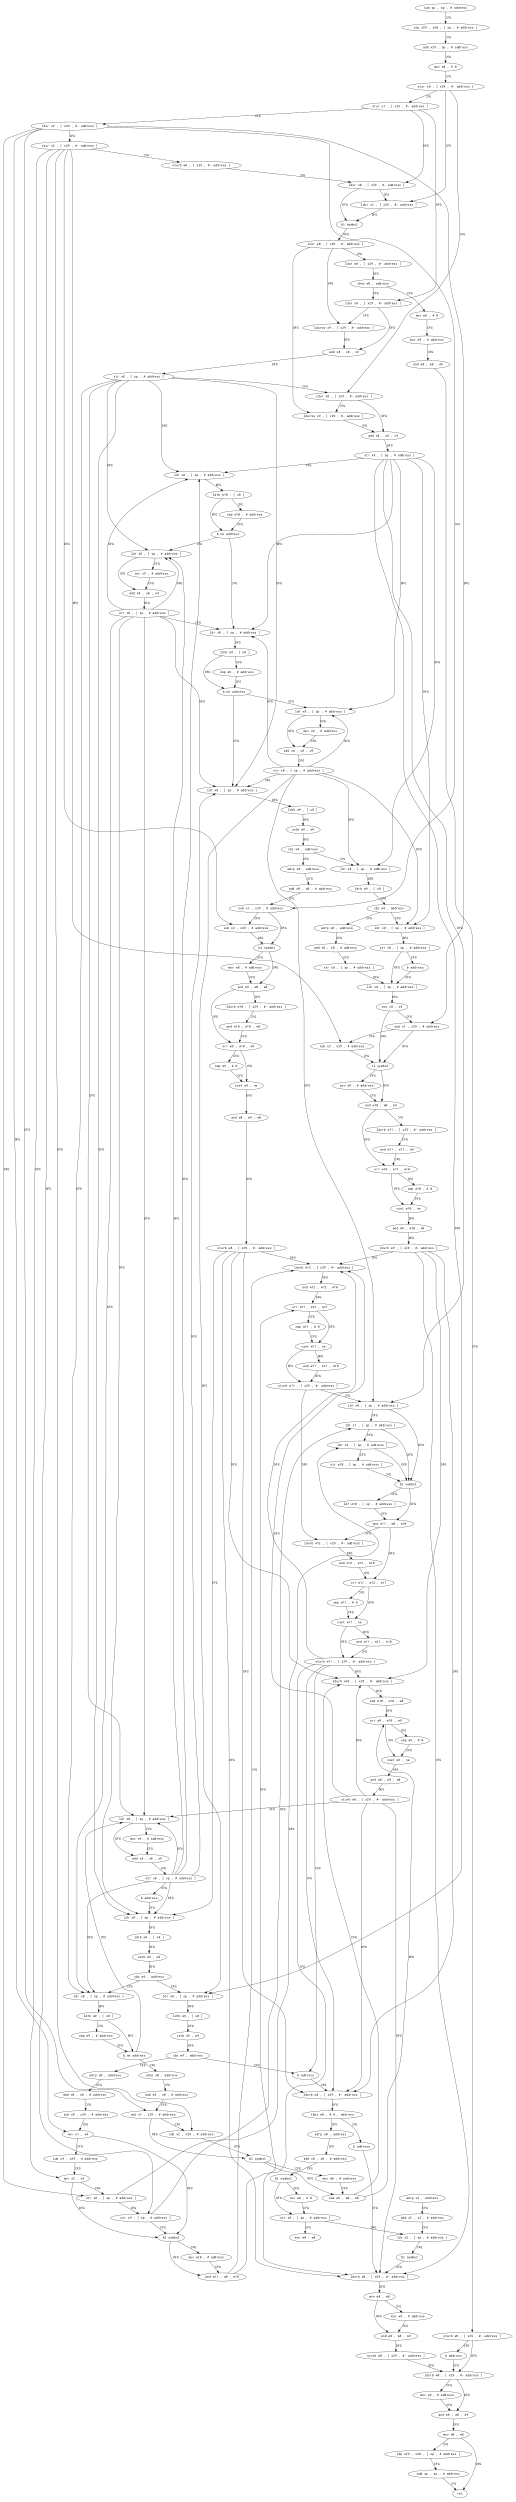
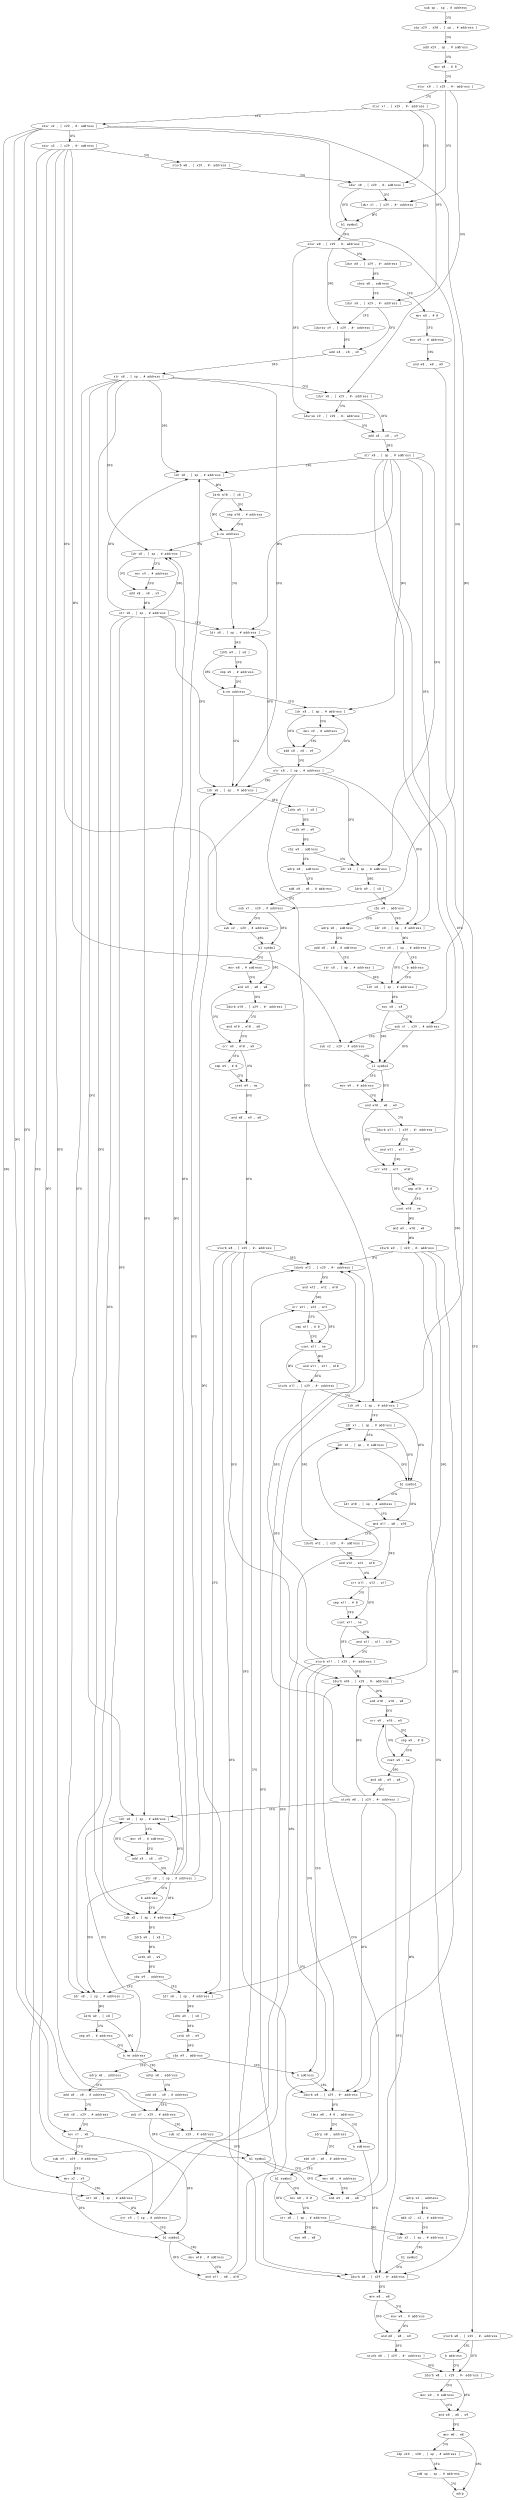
node "str w10 , [ sp , # address ]": removed
node "ret": label "ret" -> "adrp"
